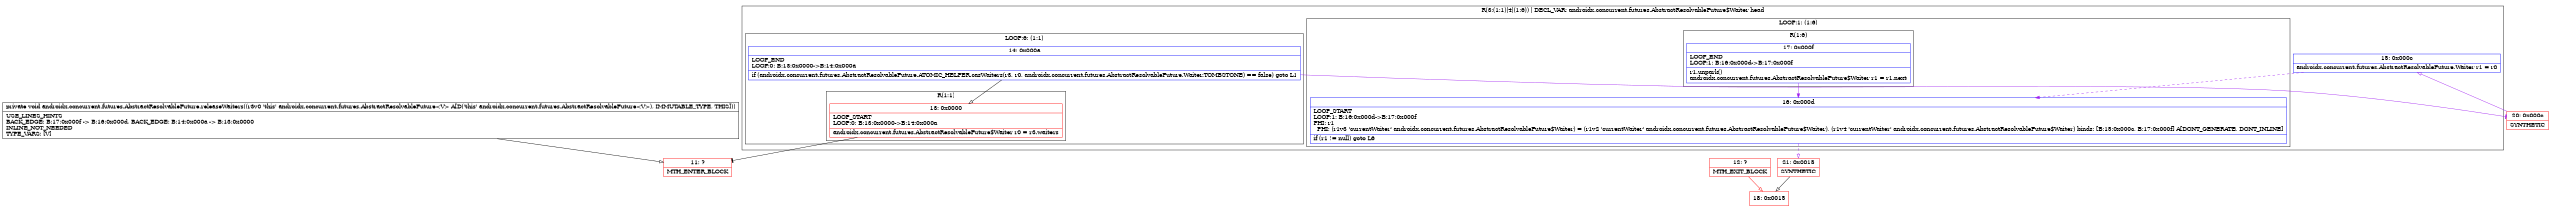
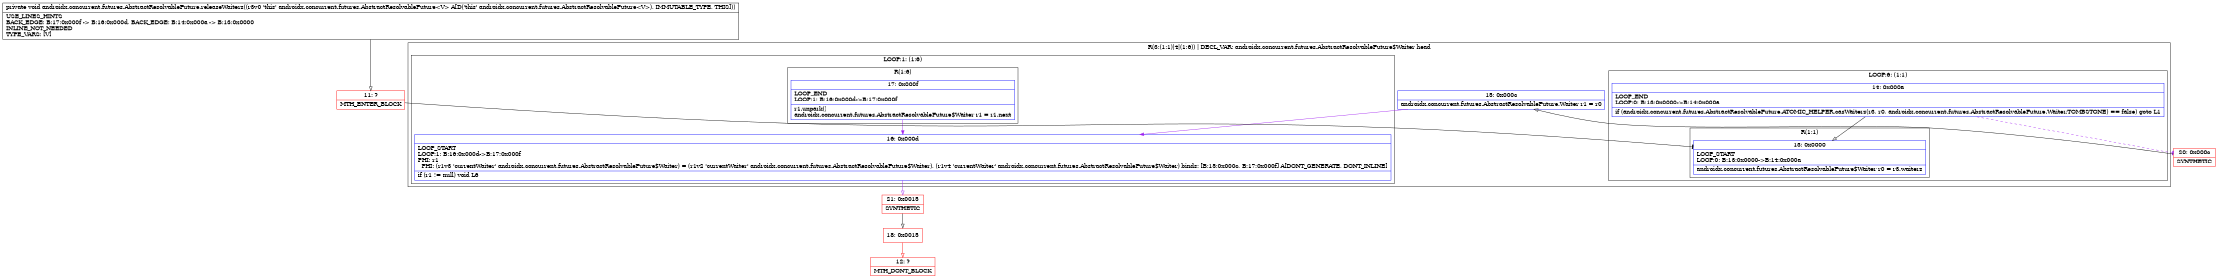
edge "15: 0x000c" -> "16: 0x000d": style dashed -> solid
edge "14: 0x000a" -> "20: 0x000c": style solid -> dashed
edge "20: 0x000c" -> "15: 0x000c": color purple -> black
node "13: 0x0000": color red -> blue
node "16: 0x000d": text "if (r1 != null) goto L6" -> "if (r1 != null) void L6"
edge "13: 0x0000" -> "11: ?": reversed
edge "16: 0x000d" -> "21: 0x0015": style dashed -> solid
node "12: ?": text "MTH_EXIT_BLOCK" -> "MTH_DONT_BLOCK"
edge "12: ?" -> "18: 0x0015": reversed
